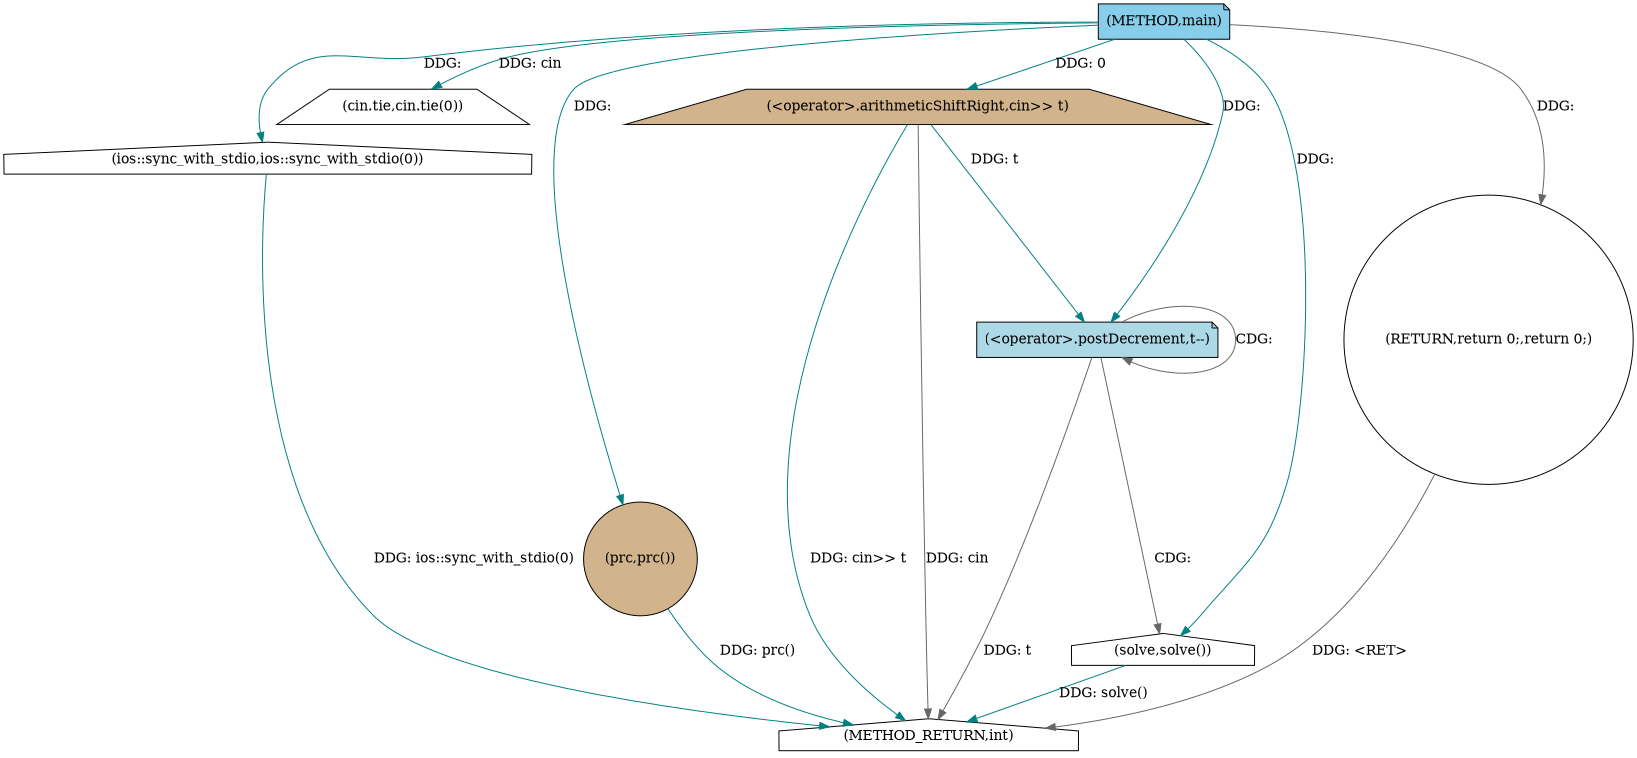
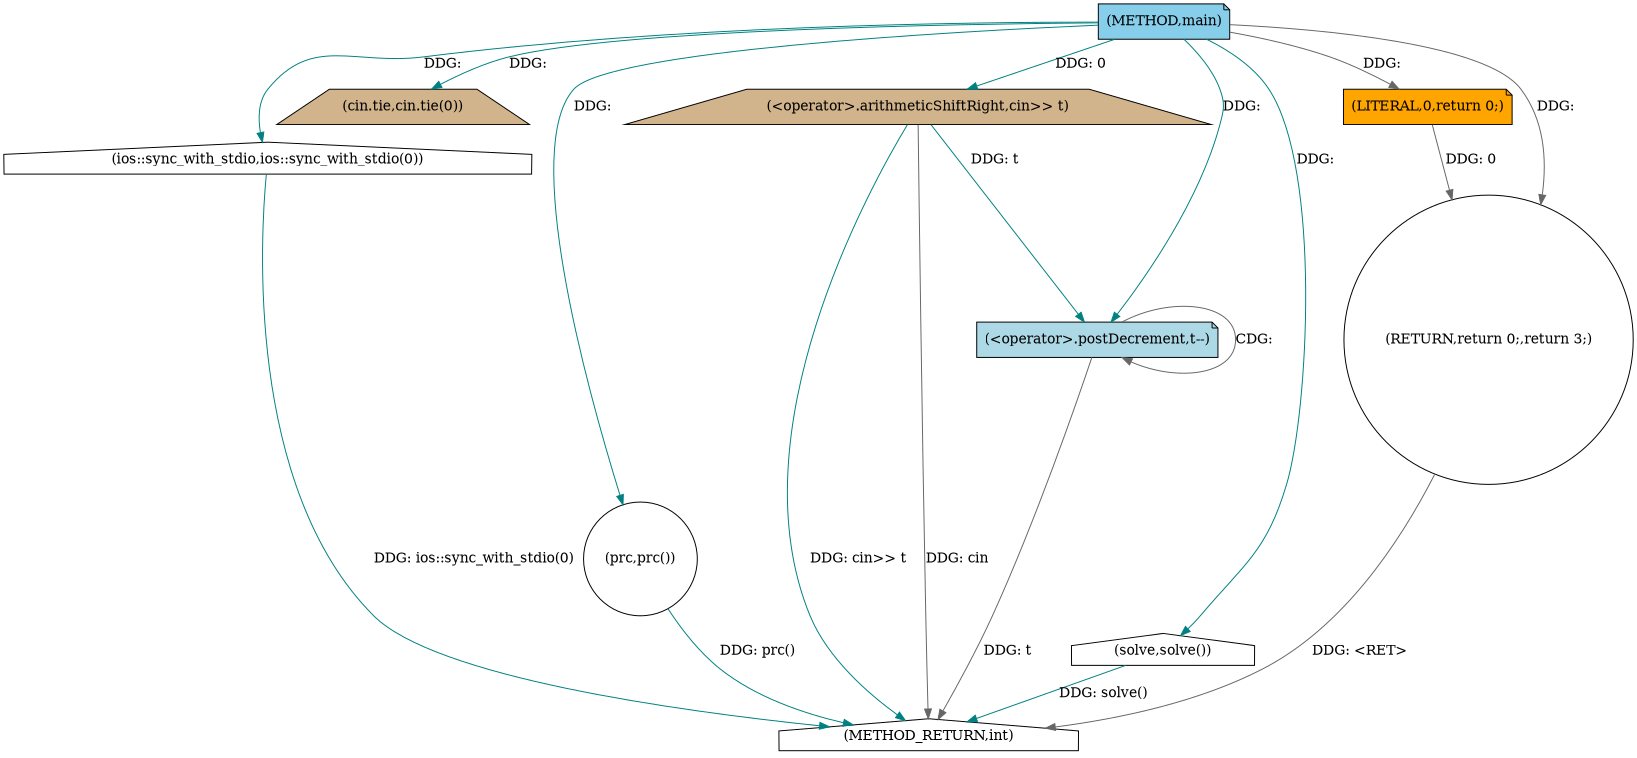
edge "(METHOD,main)" -> "(cin.tie,cin.tie(0))": label "DDG: cin" -> "DDG: "
node "(cin.tie,cin.tie(0))": fillcolor white -> tan
node "(LITERAL,0,return 0;)": added
node "(RETURN,return 0;,return 0;)": label "(RETURN,return 0;,return 0;)" -> "(RETURN,return 0;,return 3;)"
edge "(<operator>.postDecrement,t--)" -> "(solve,solve())": removed, label "CDG:"
node "(prc,prc())": fillcolor tan -> white
